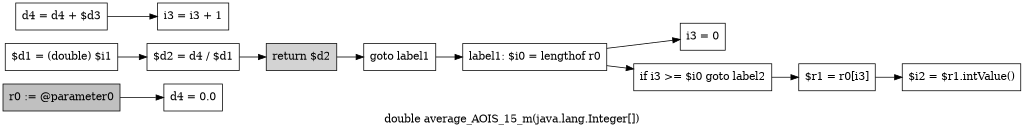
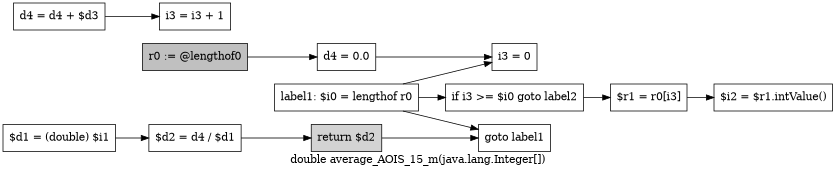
edge "d4 = 0.0" -> "i3 = 0": added
edge "goto label1" -> "label1: $i0 = lengthof r0": reversed
node "r0 := @parameter0": label "r0 := @parameter0" -> "r0 := @lengthof0"
